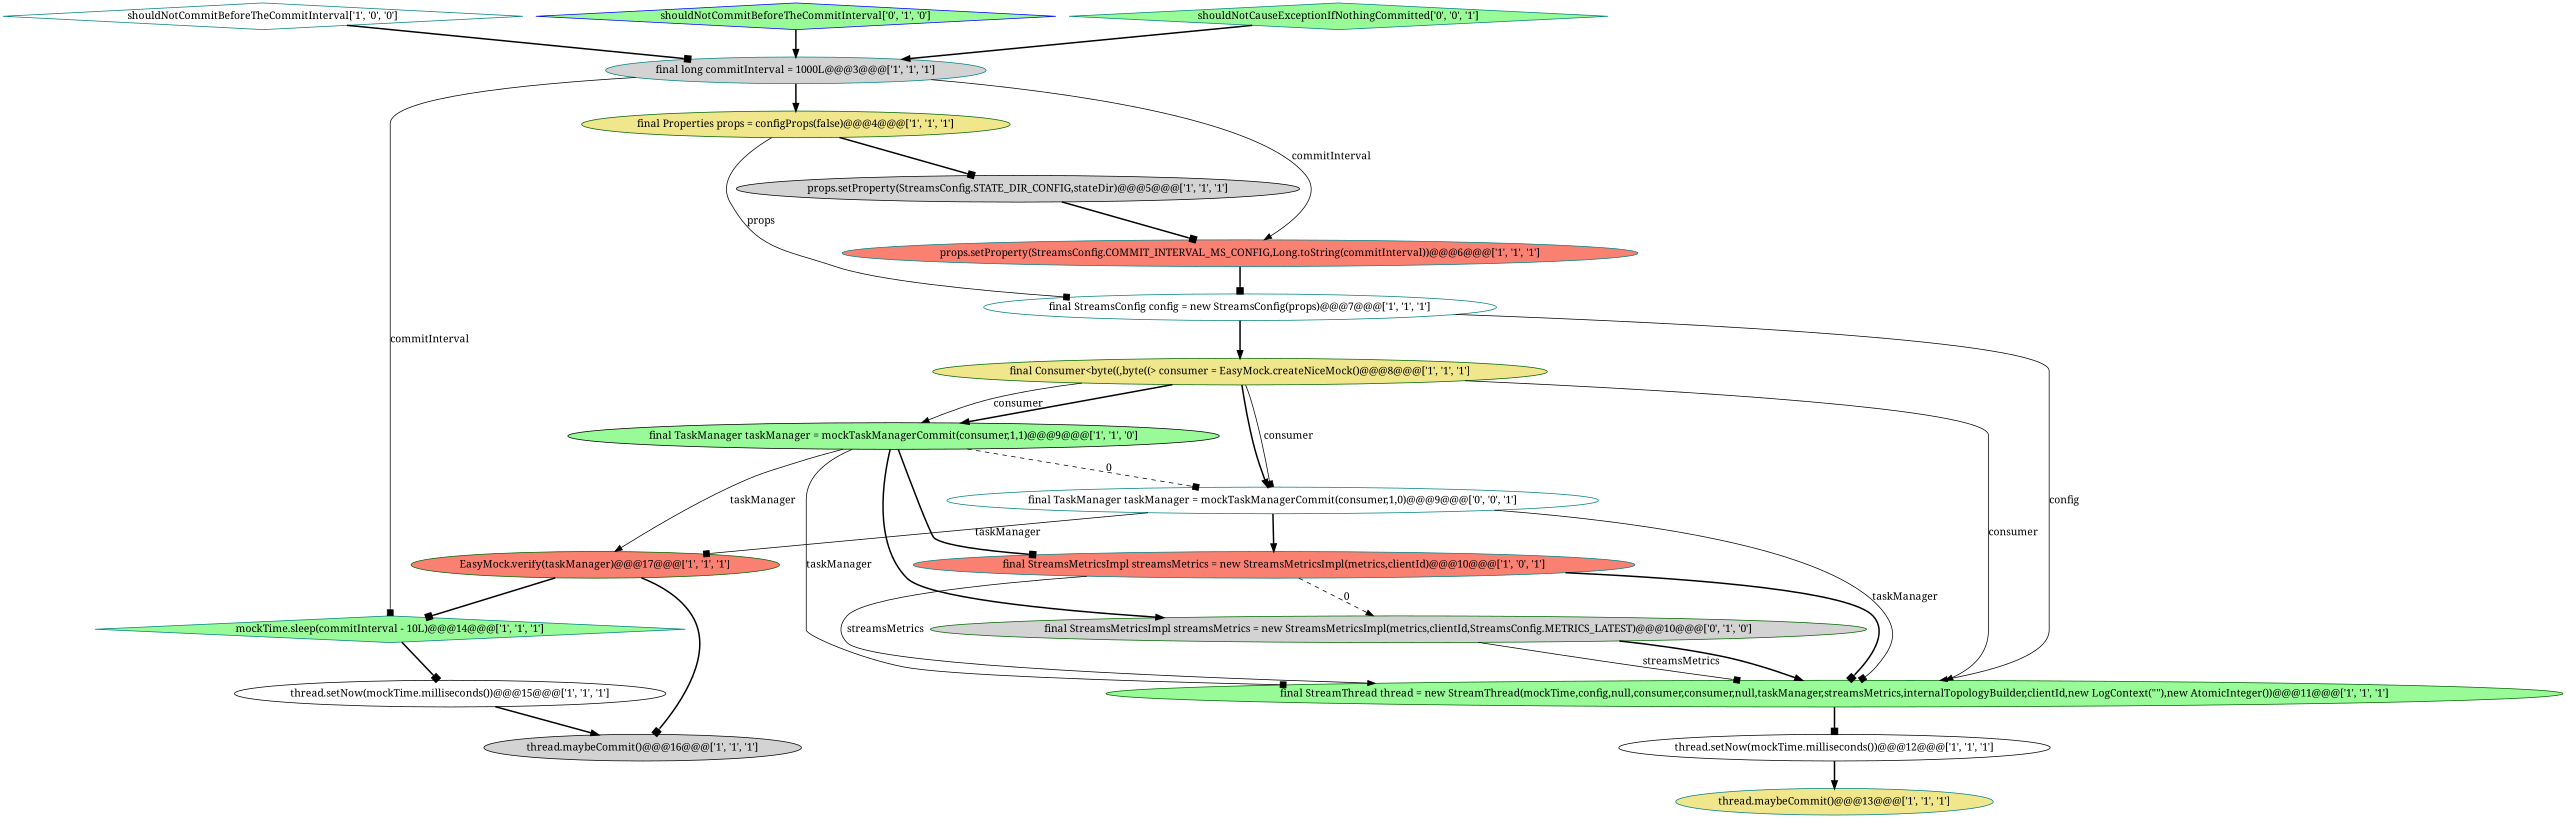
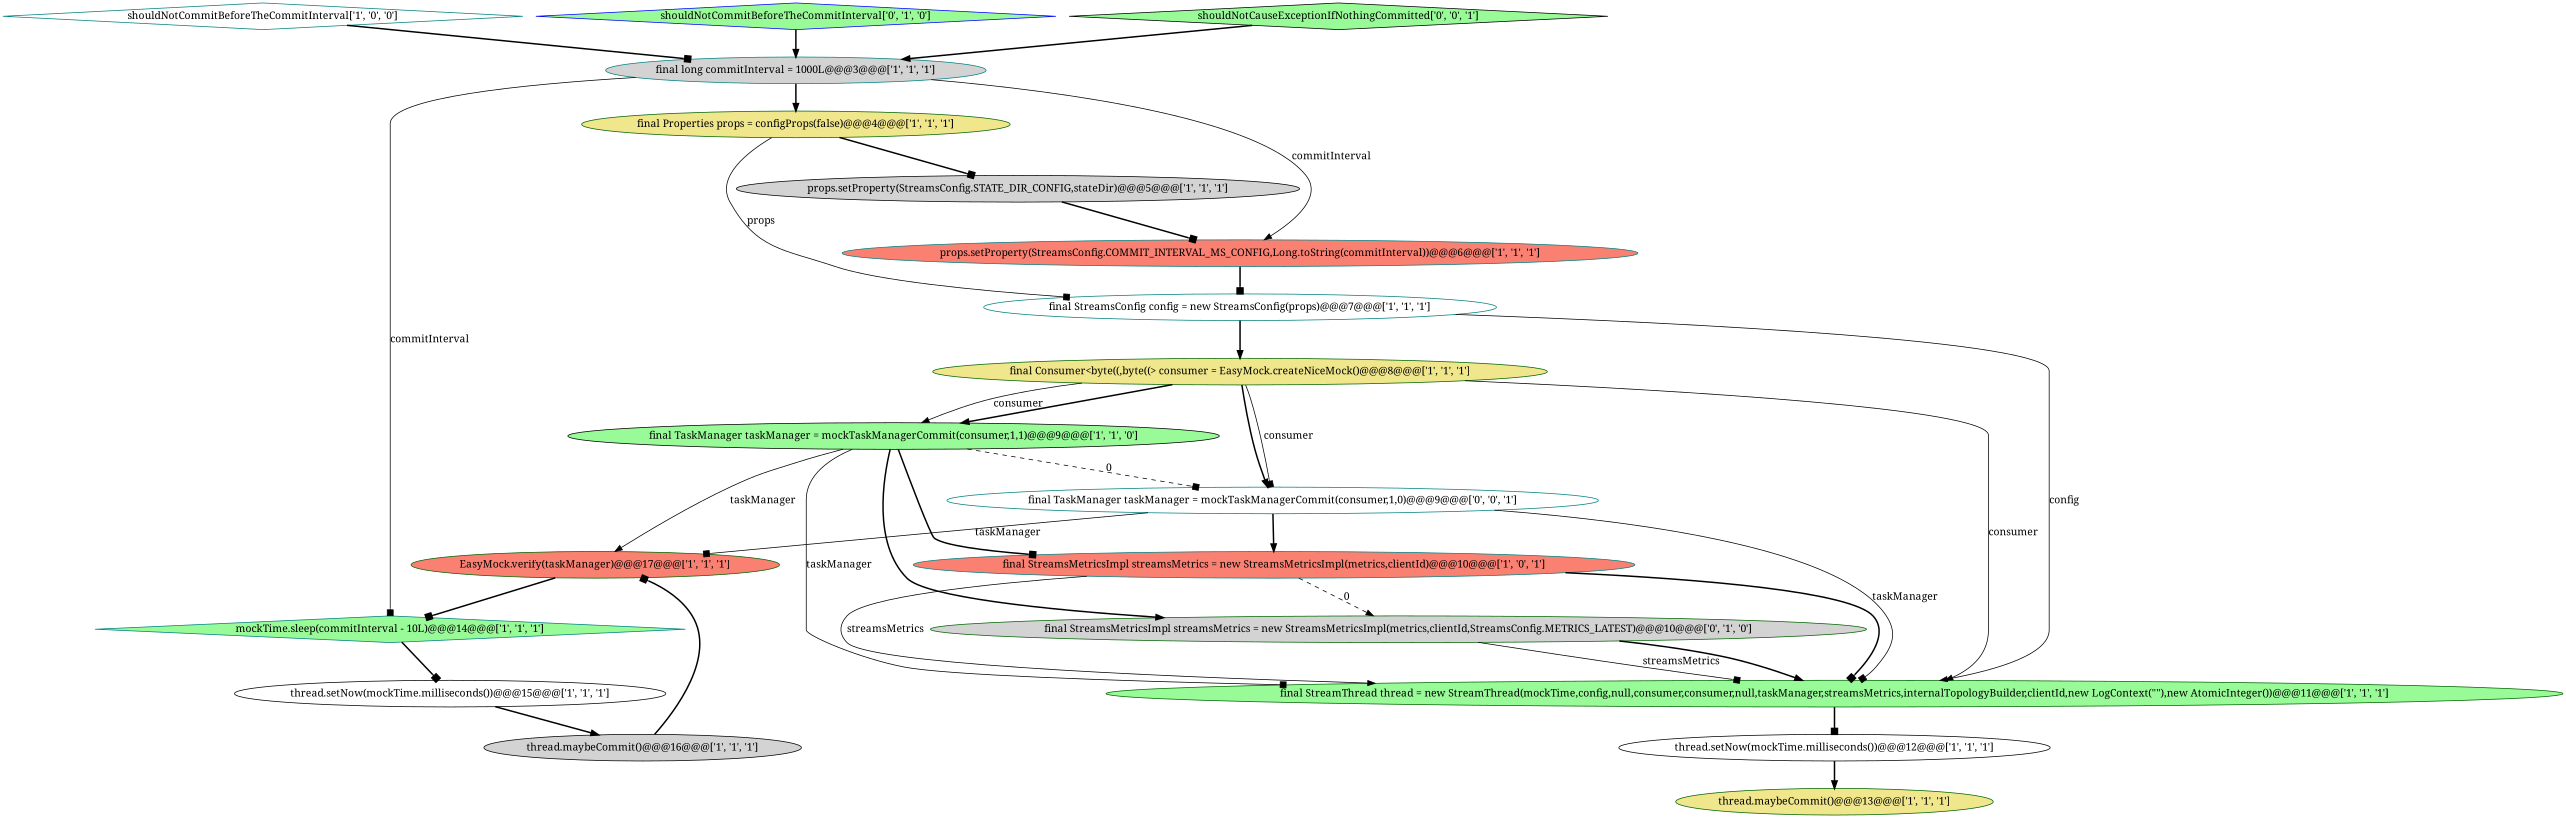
node "shouldNotCauseExceptionIfNothingCommitted['0', '0', '1']": color teal -> black
edge "EasyMock.verify(taskManager)@@@17@@@['1', '1', '1']" -> "thread.maybeCommit()@@@16@@@['1', '1', '1']": reversed
node "thread.maybeCommit()@@@13@@@['1', '1', '1']": color teal -> darkgreen
